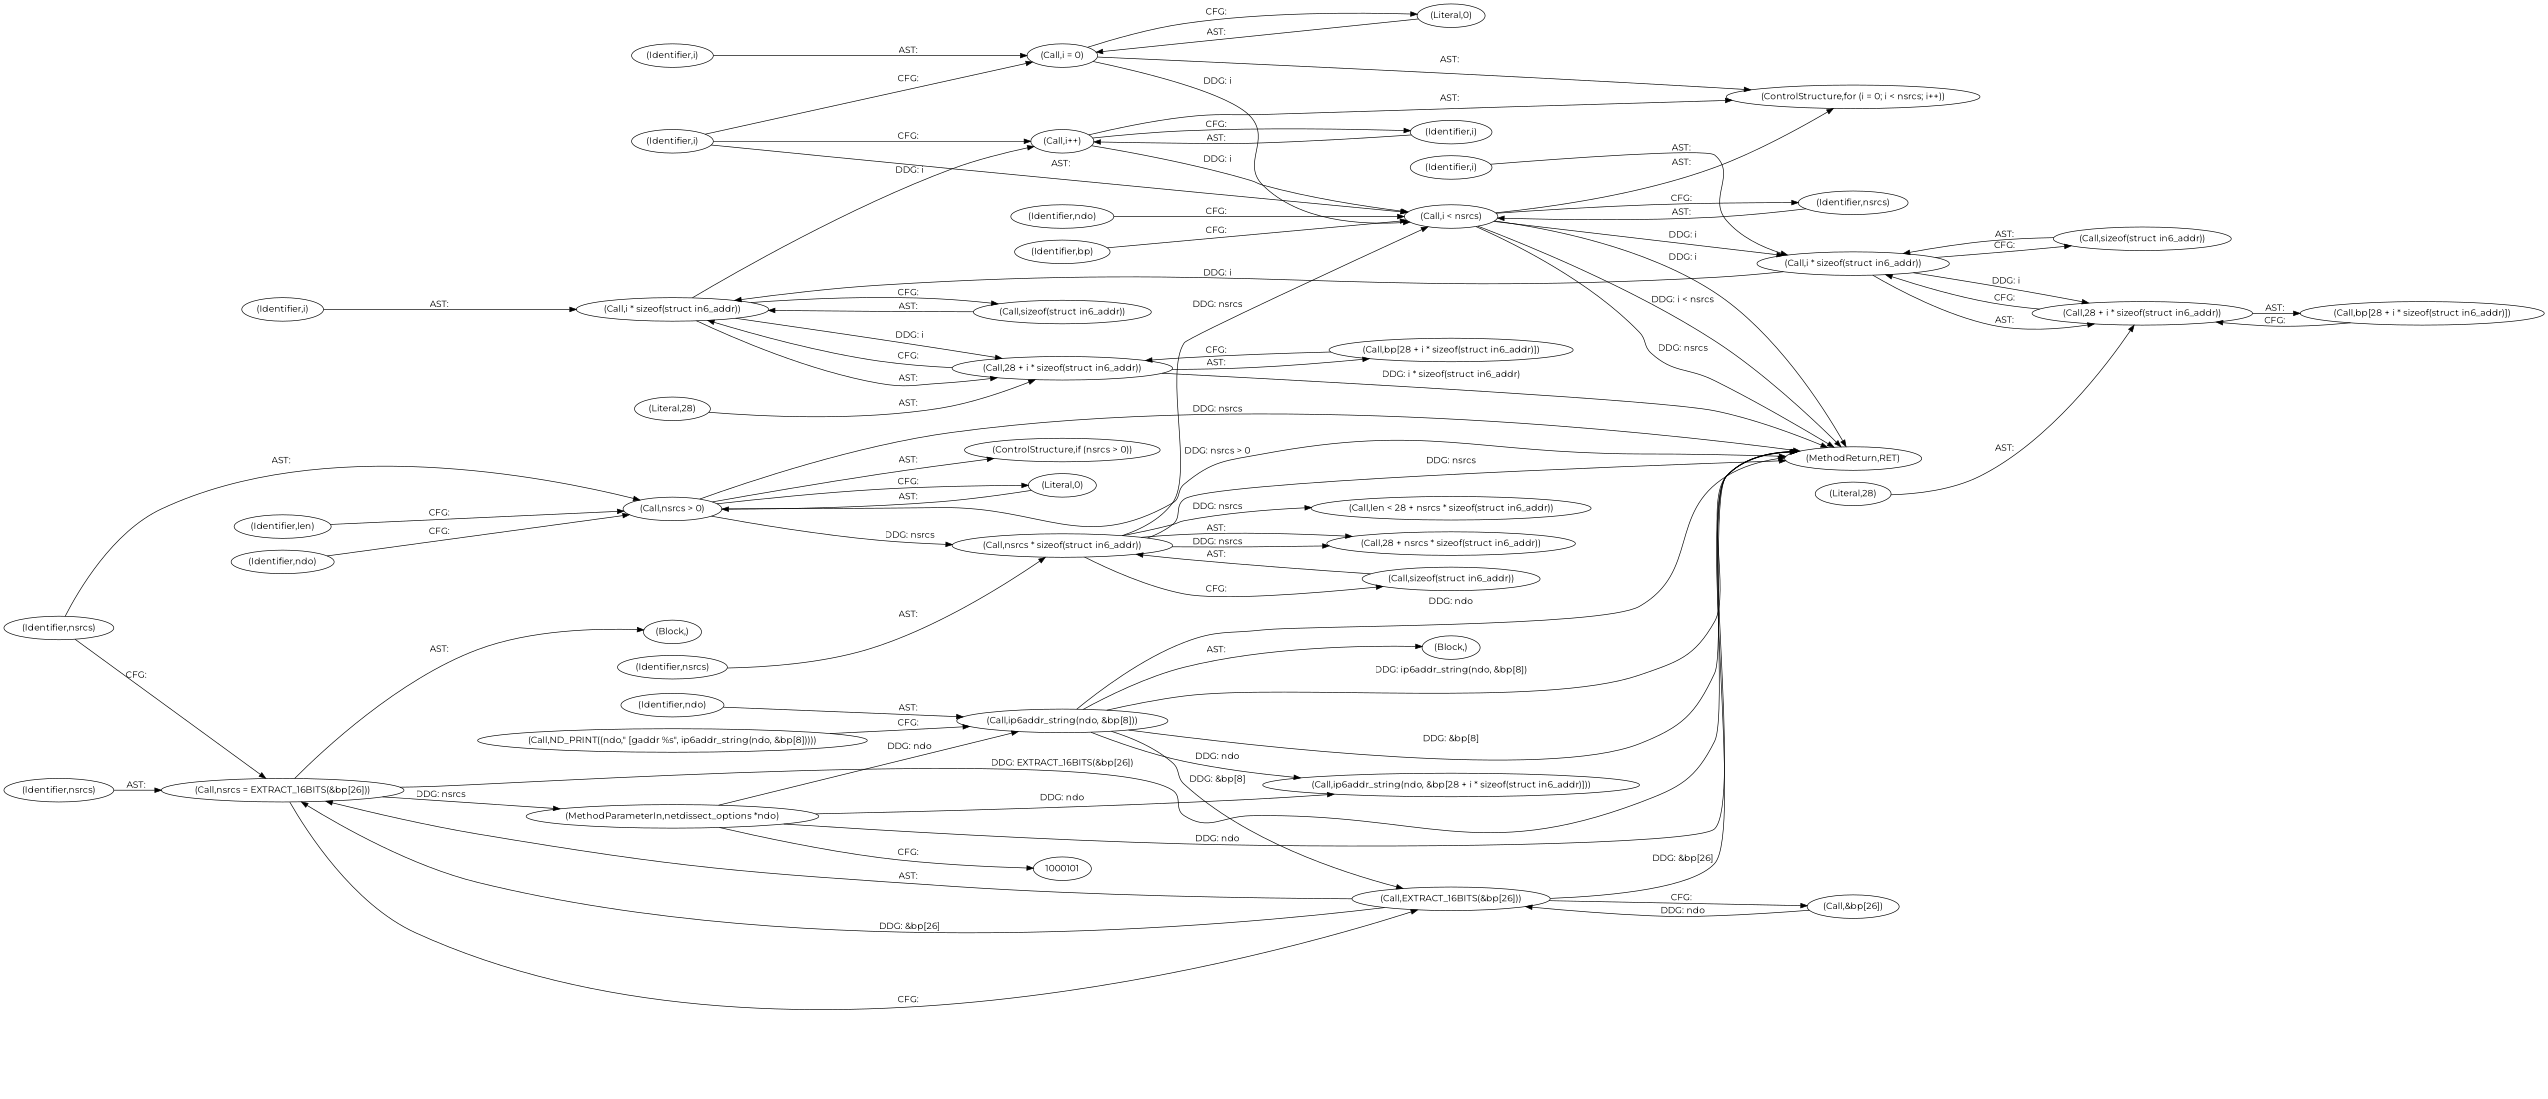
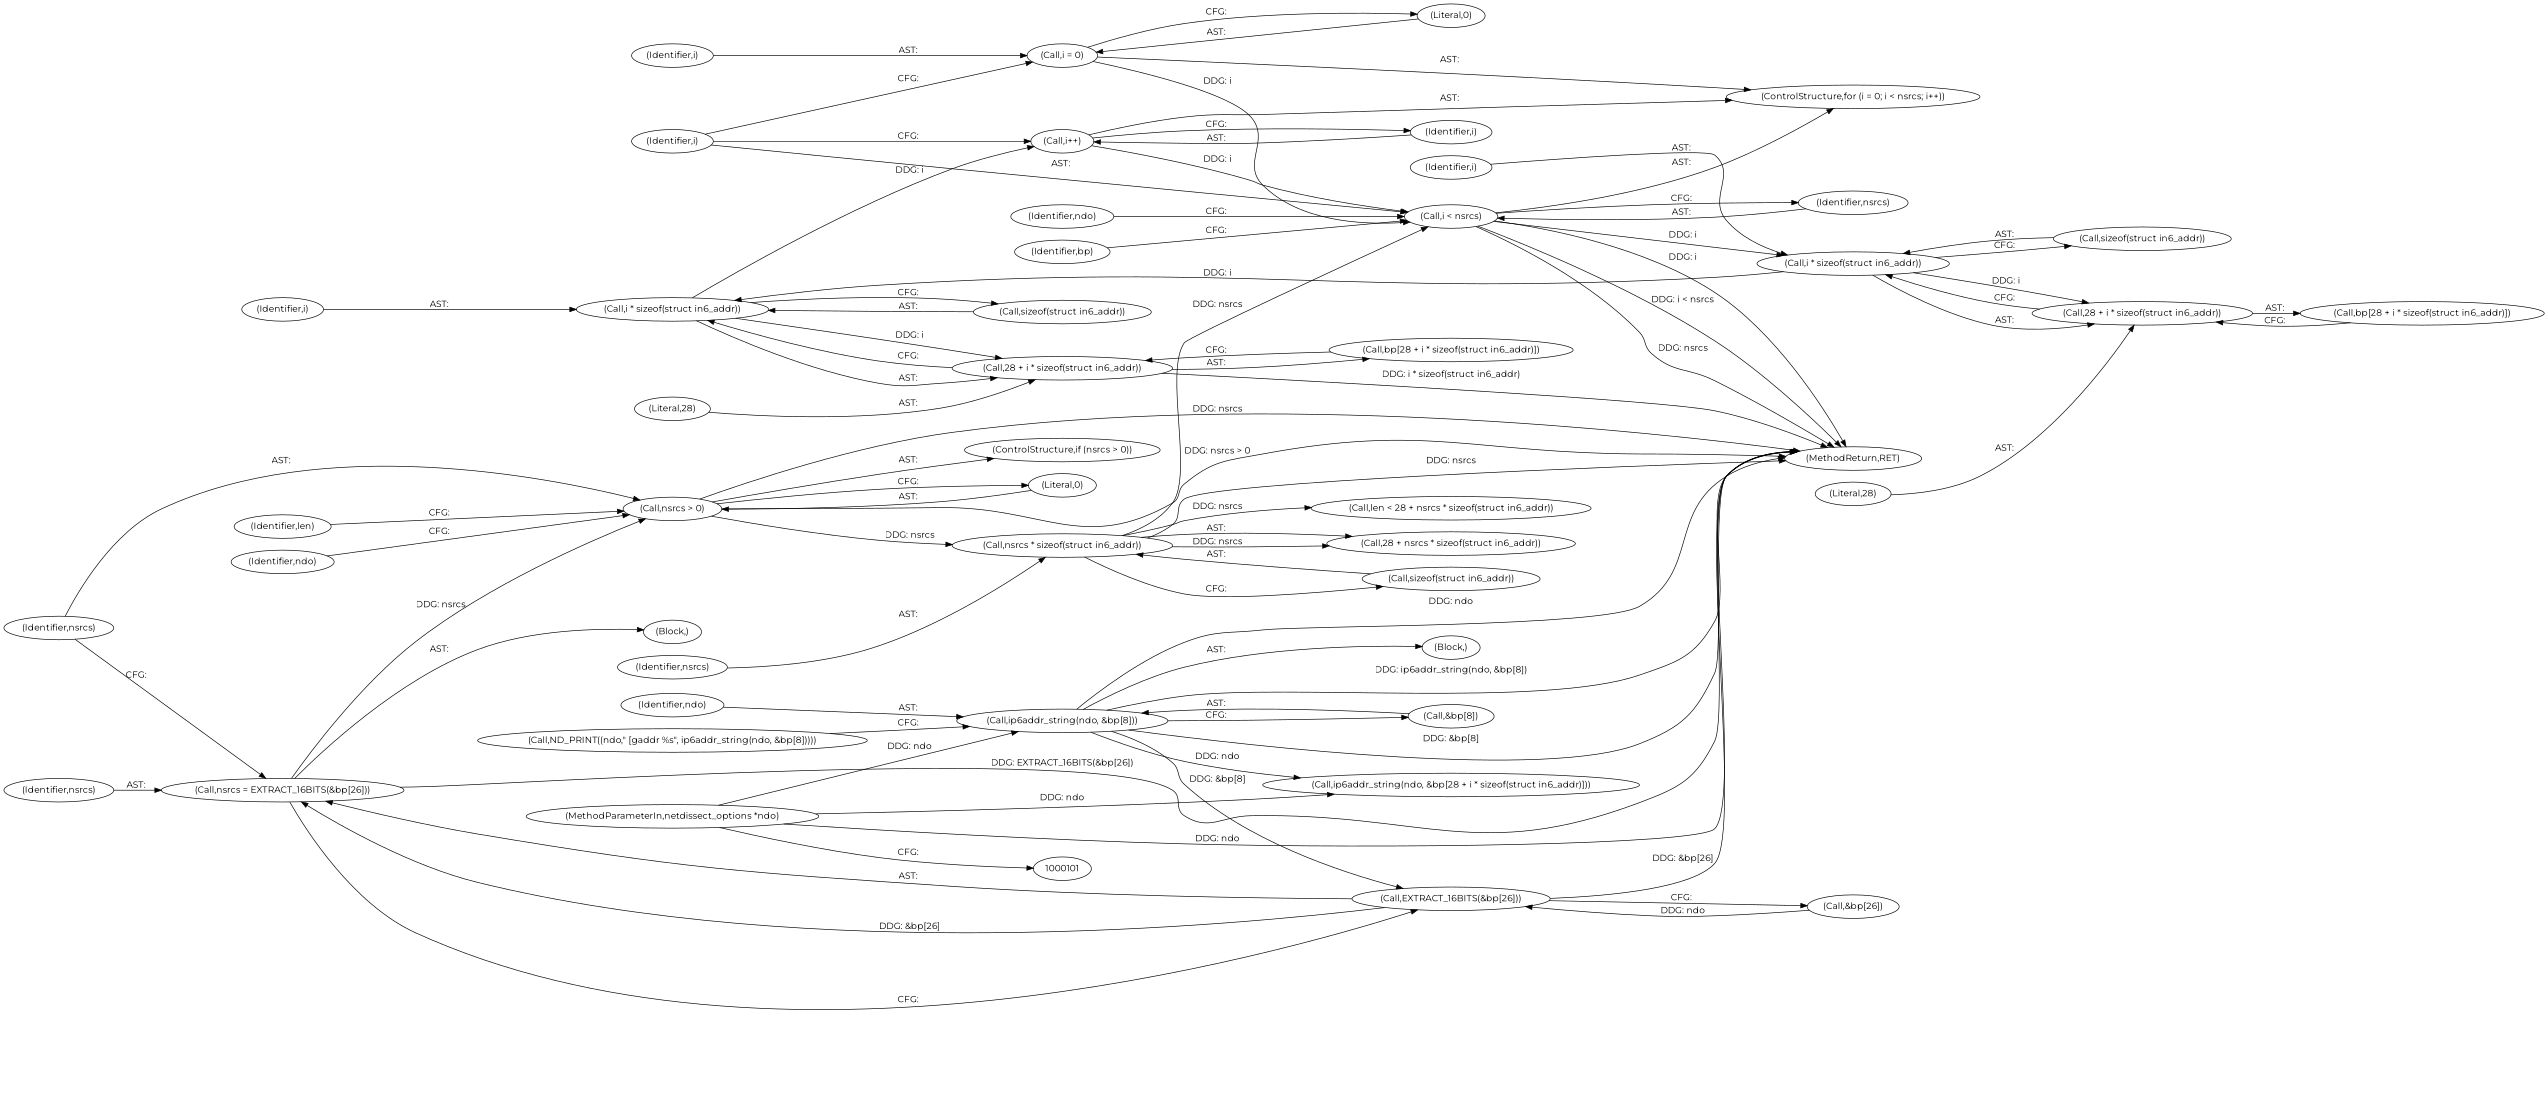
node "(Call,&bp[8])": added
edge "(Call,nsrcs = EXTRACT_16BITS(&bp[26]))" -> "(MethodParameterIn,netdissect_options *ndo)": now "(Call,nsrcs = EXTRACT_16BITS(&bp[26]))" -> "(Call,nsrcs > 0)"
